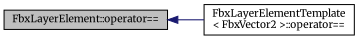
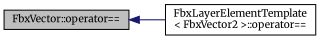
node "FbxLayerElement::operator==": label "FbxLayerElement::operator==" -> "FbxVector::operator=="
